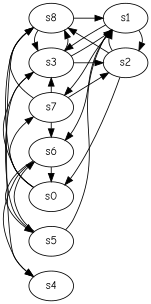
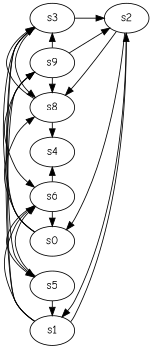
edge "s8" -> "s1": removed
edge "s3" -> "s1": removed
node "s7": label "s7" -> "s9"
